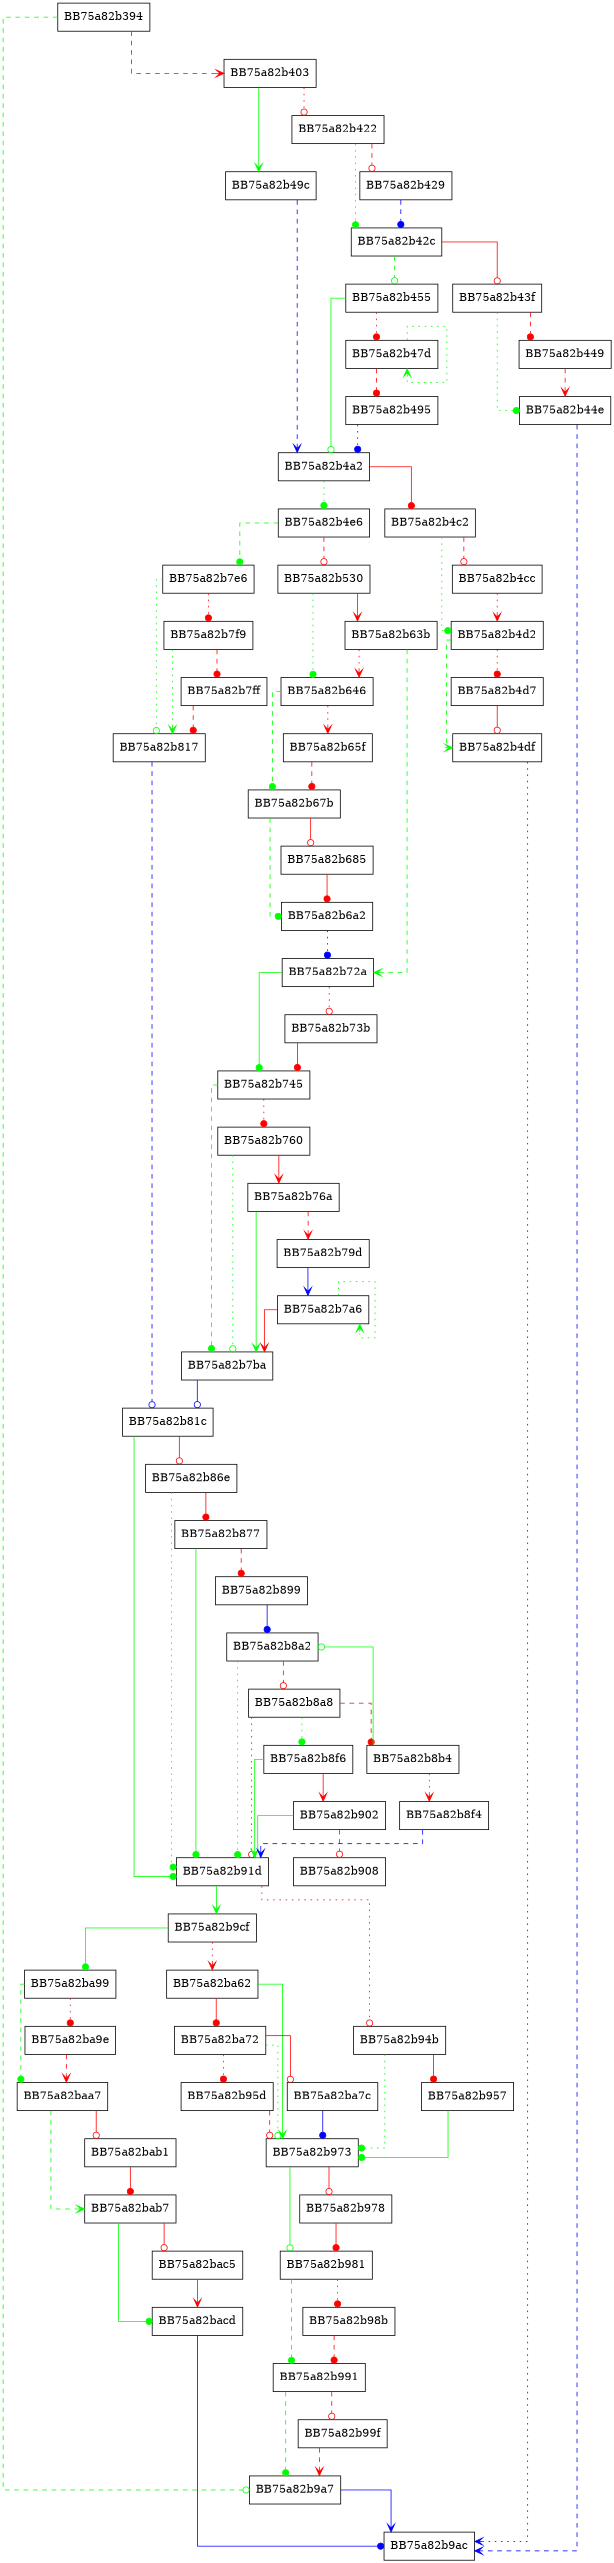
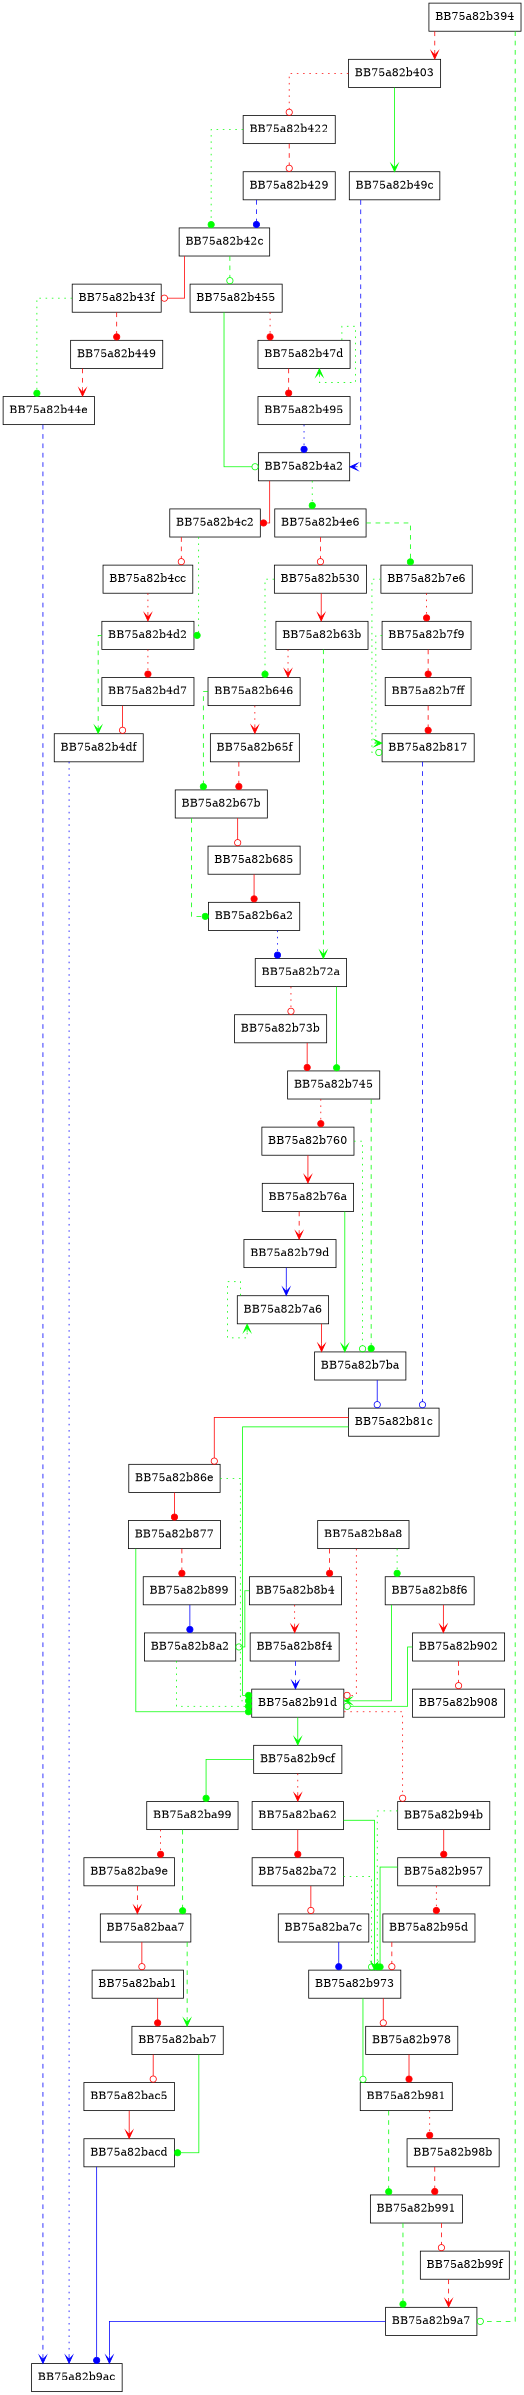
edge "BB75a82b8a2" -> "BB75a82b8a8": removed
edge "BB75a82ba72" -> "BB75a82b95d": now "BB75a82b957" -> "BB75a82b95d"
